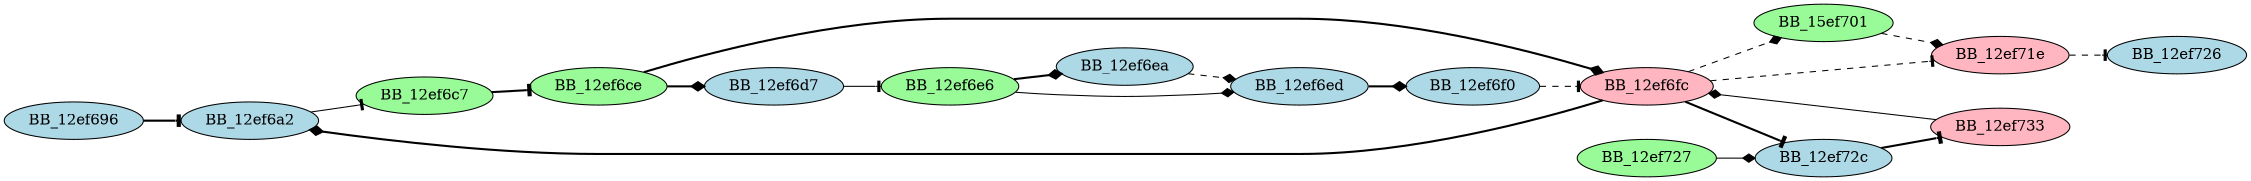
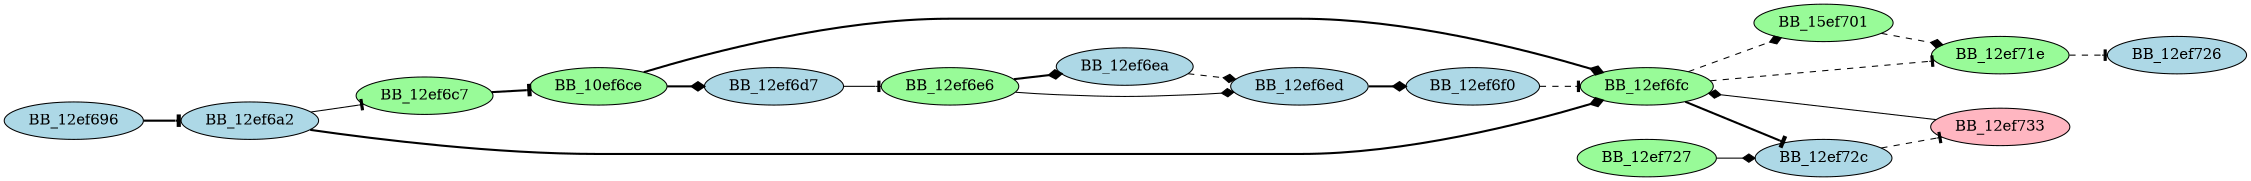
node "BB_12ef71e": fillcolor lightpink -> palegreen
node "BB_12ef6ce": label "BB_12ef6ce" -> "BB_10ef6ce"
node "BB_12ef6fc": fillcolor lightpink -> palegreen
edge "BB_12ef72c" -> "BB_12ef733": style bold -> dashed
edge "BB_12ef6fc" -> "BB_12ef6a2": reversed
